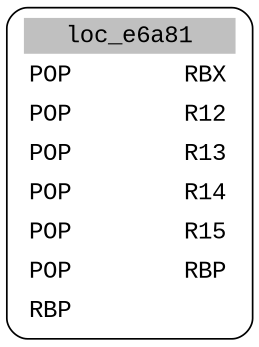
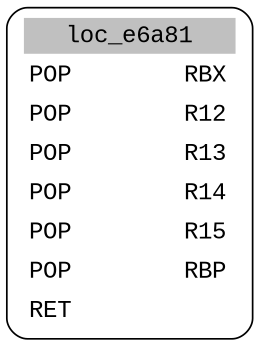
node "loc_e6a81": text "RBP" -> "RET"
